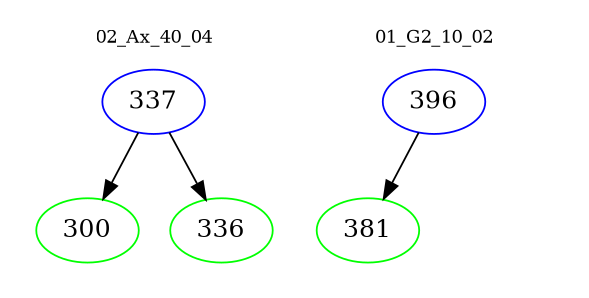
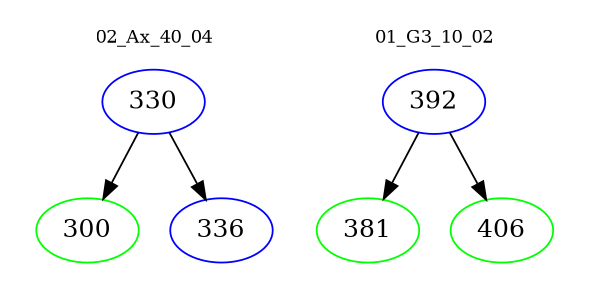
cluster "01_G2_10_02": label "01_G2_10_02" -> "01_G3_10_02"
node "337": label "337" -> "330"
node "396": label "396" -> "392"
node "336": color green -> blue
node "406": added
